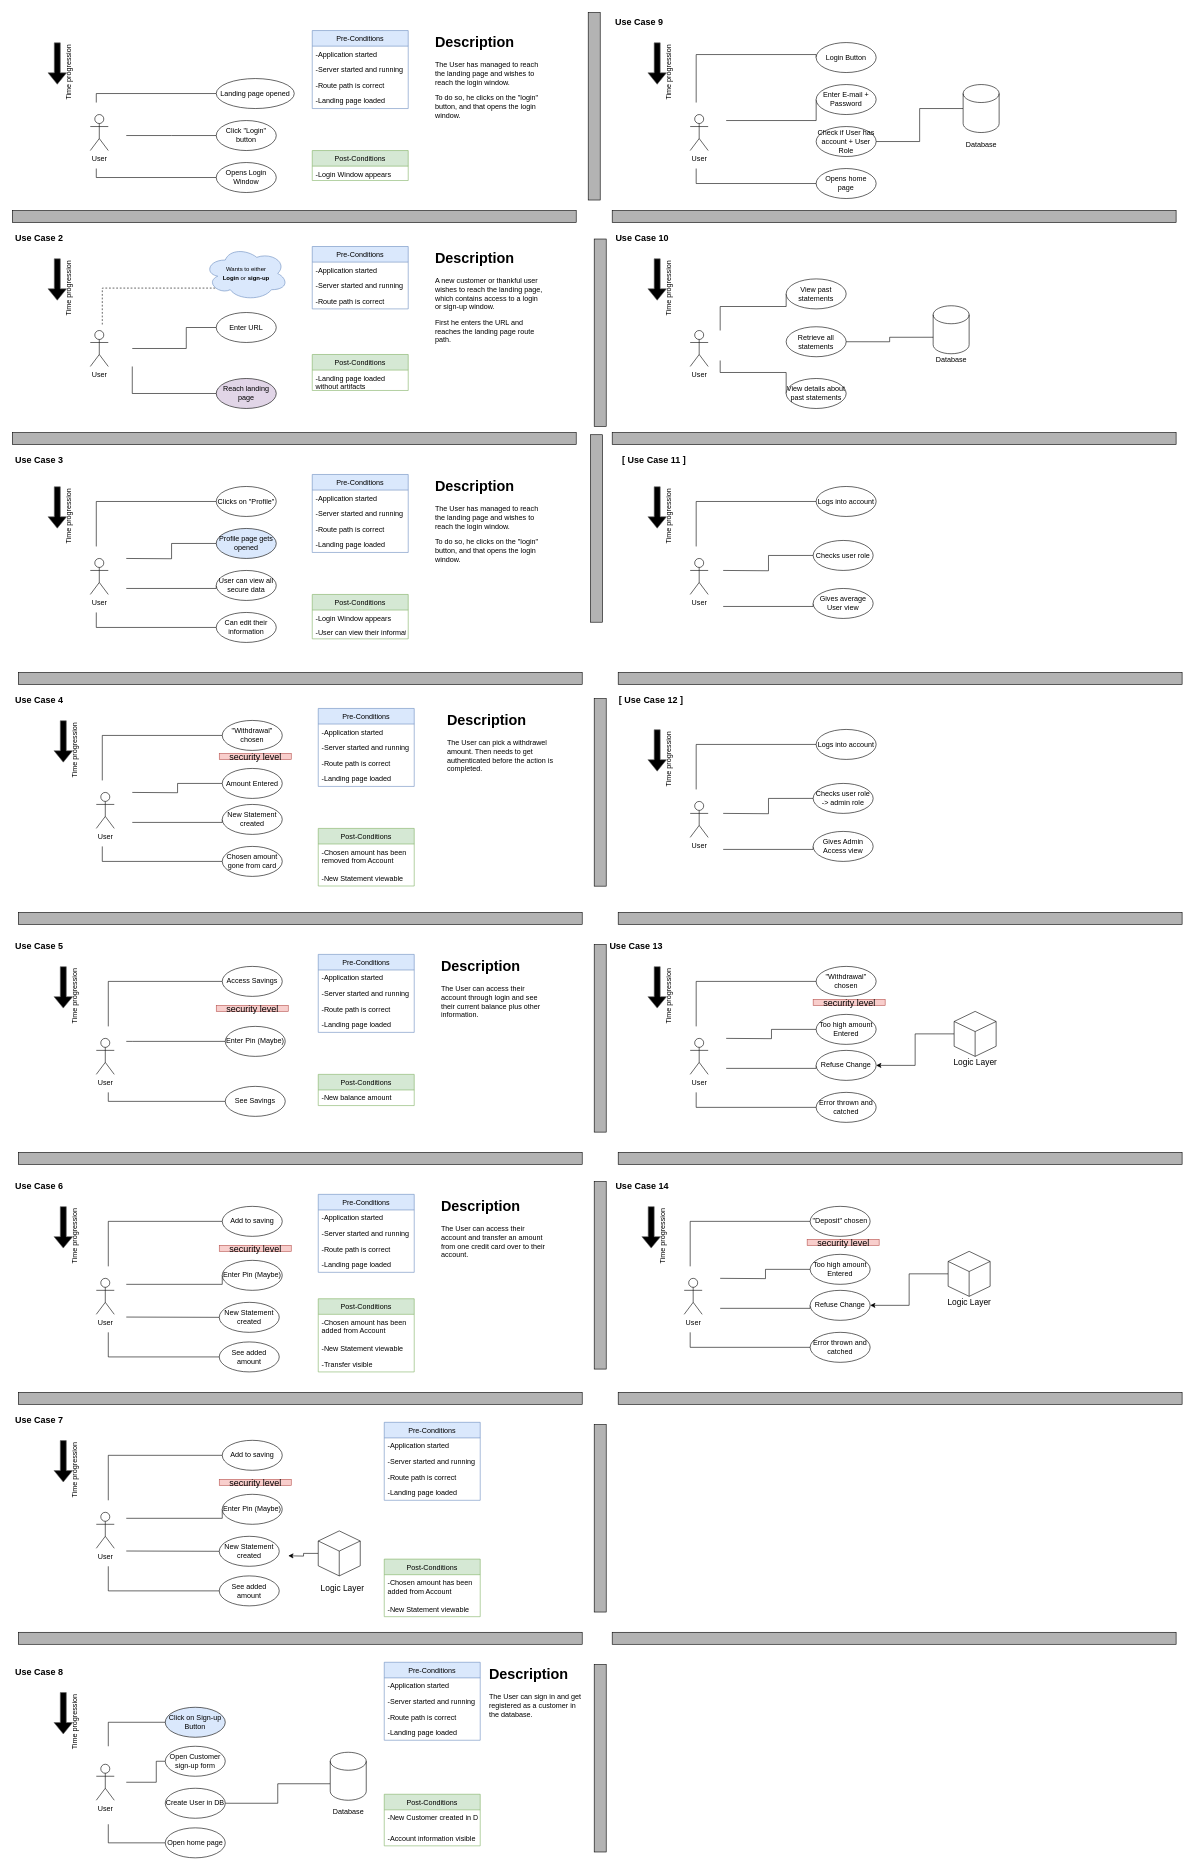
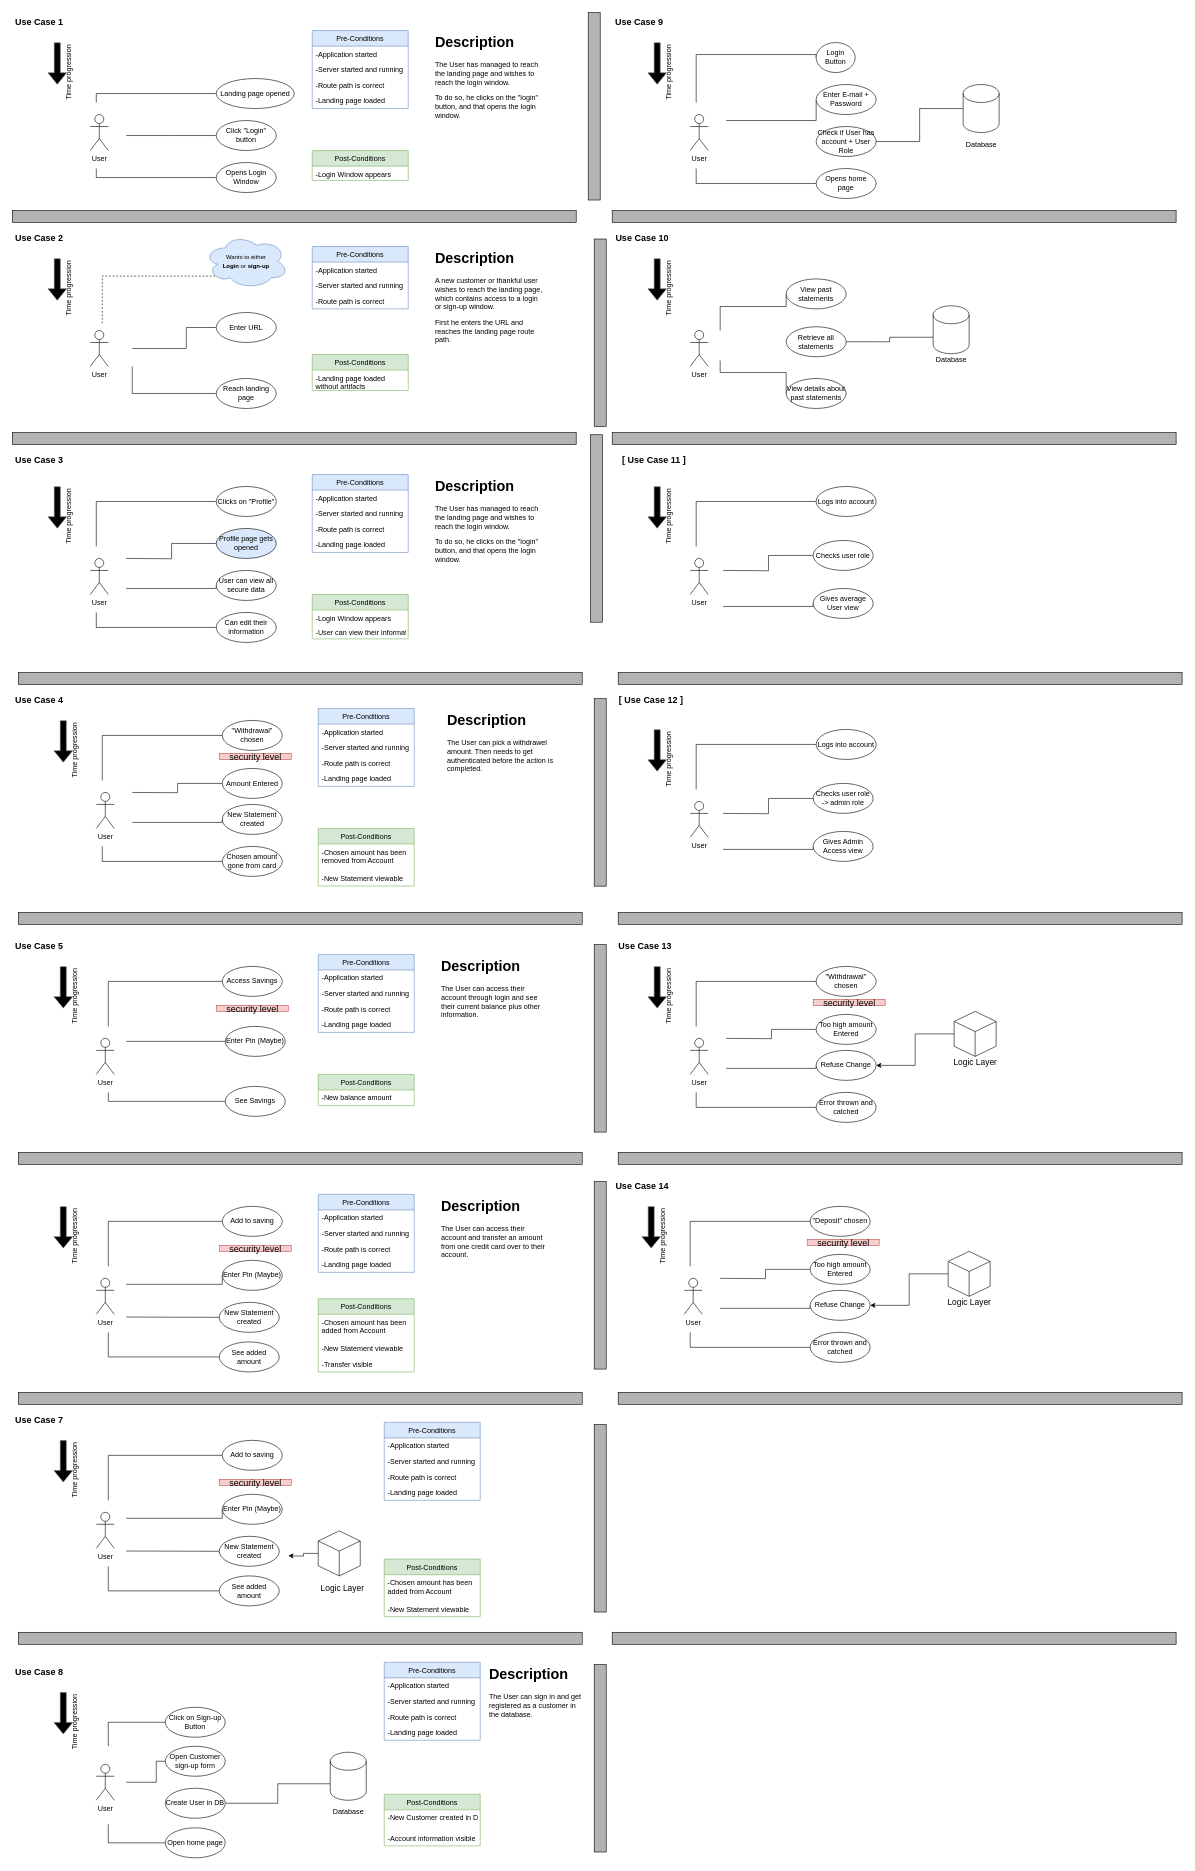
node "Use Case 1": added
node "Login Button": size 60x30 -> 39x30
node "Wants to either Login or sign-up": moved (246, 273) -> (246, 261)
node "Reach landing page": fillcolor #e1d5e7 -> #ffffff
node "Use Case 13": moved (636, 945) -> (645, 945)
node "Use Case 6": removed
node "Click on Sign-up Button": fillcolor #dae8fc -> #ffffff
